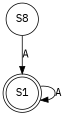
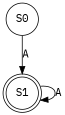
node "S8": label "S8" -> "S0"
